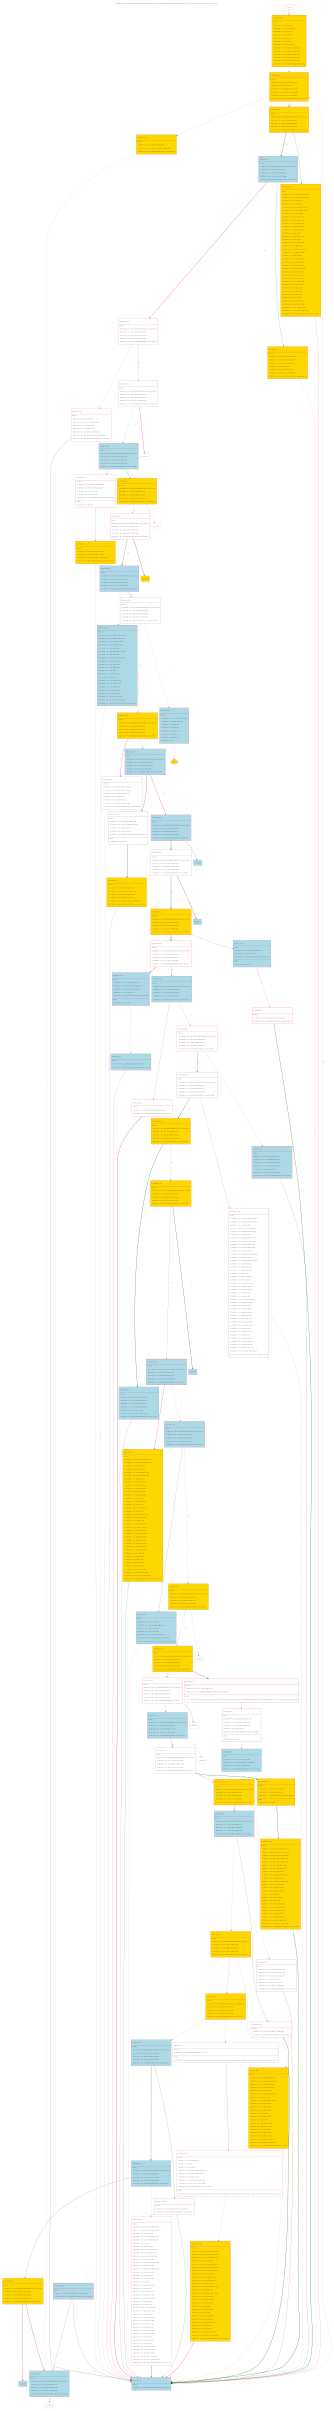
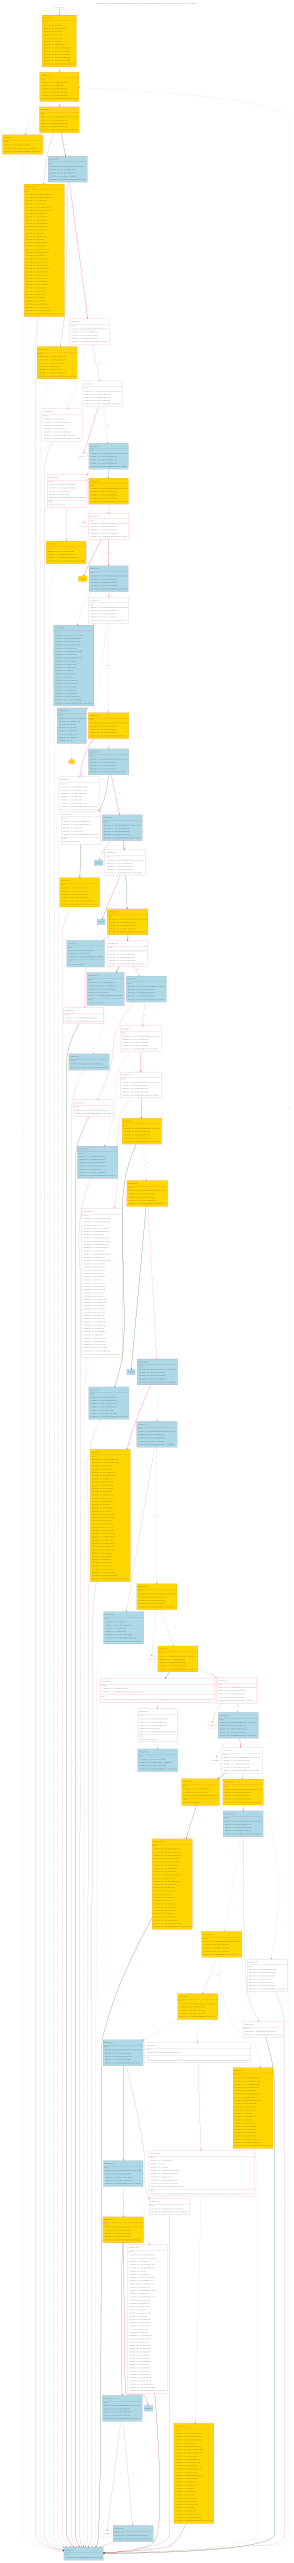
edge "0x402181 [12]" -> "0x401d2a [25]": reversed
